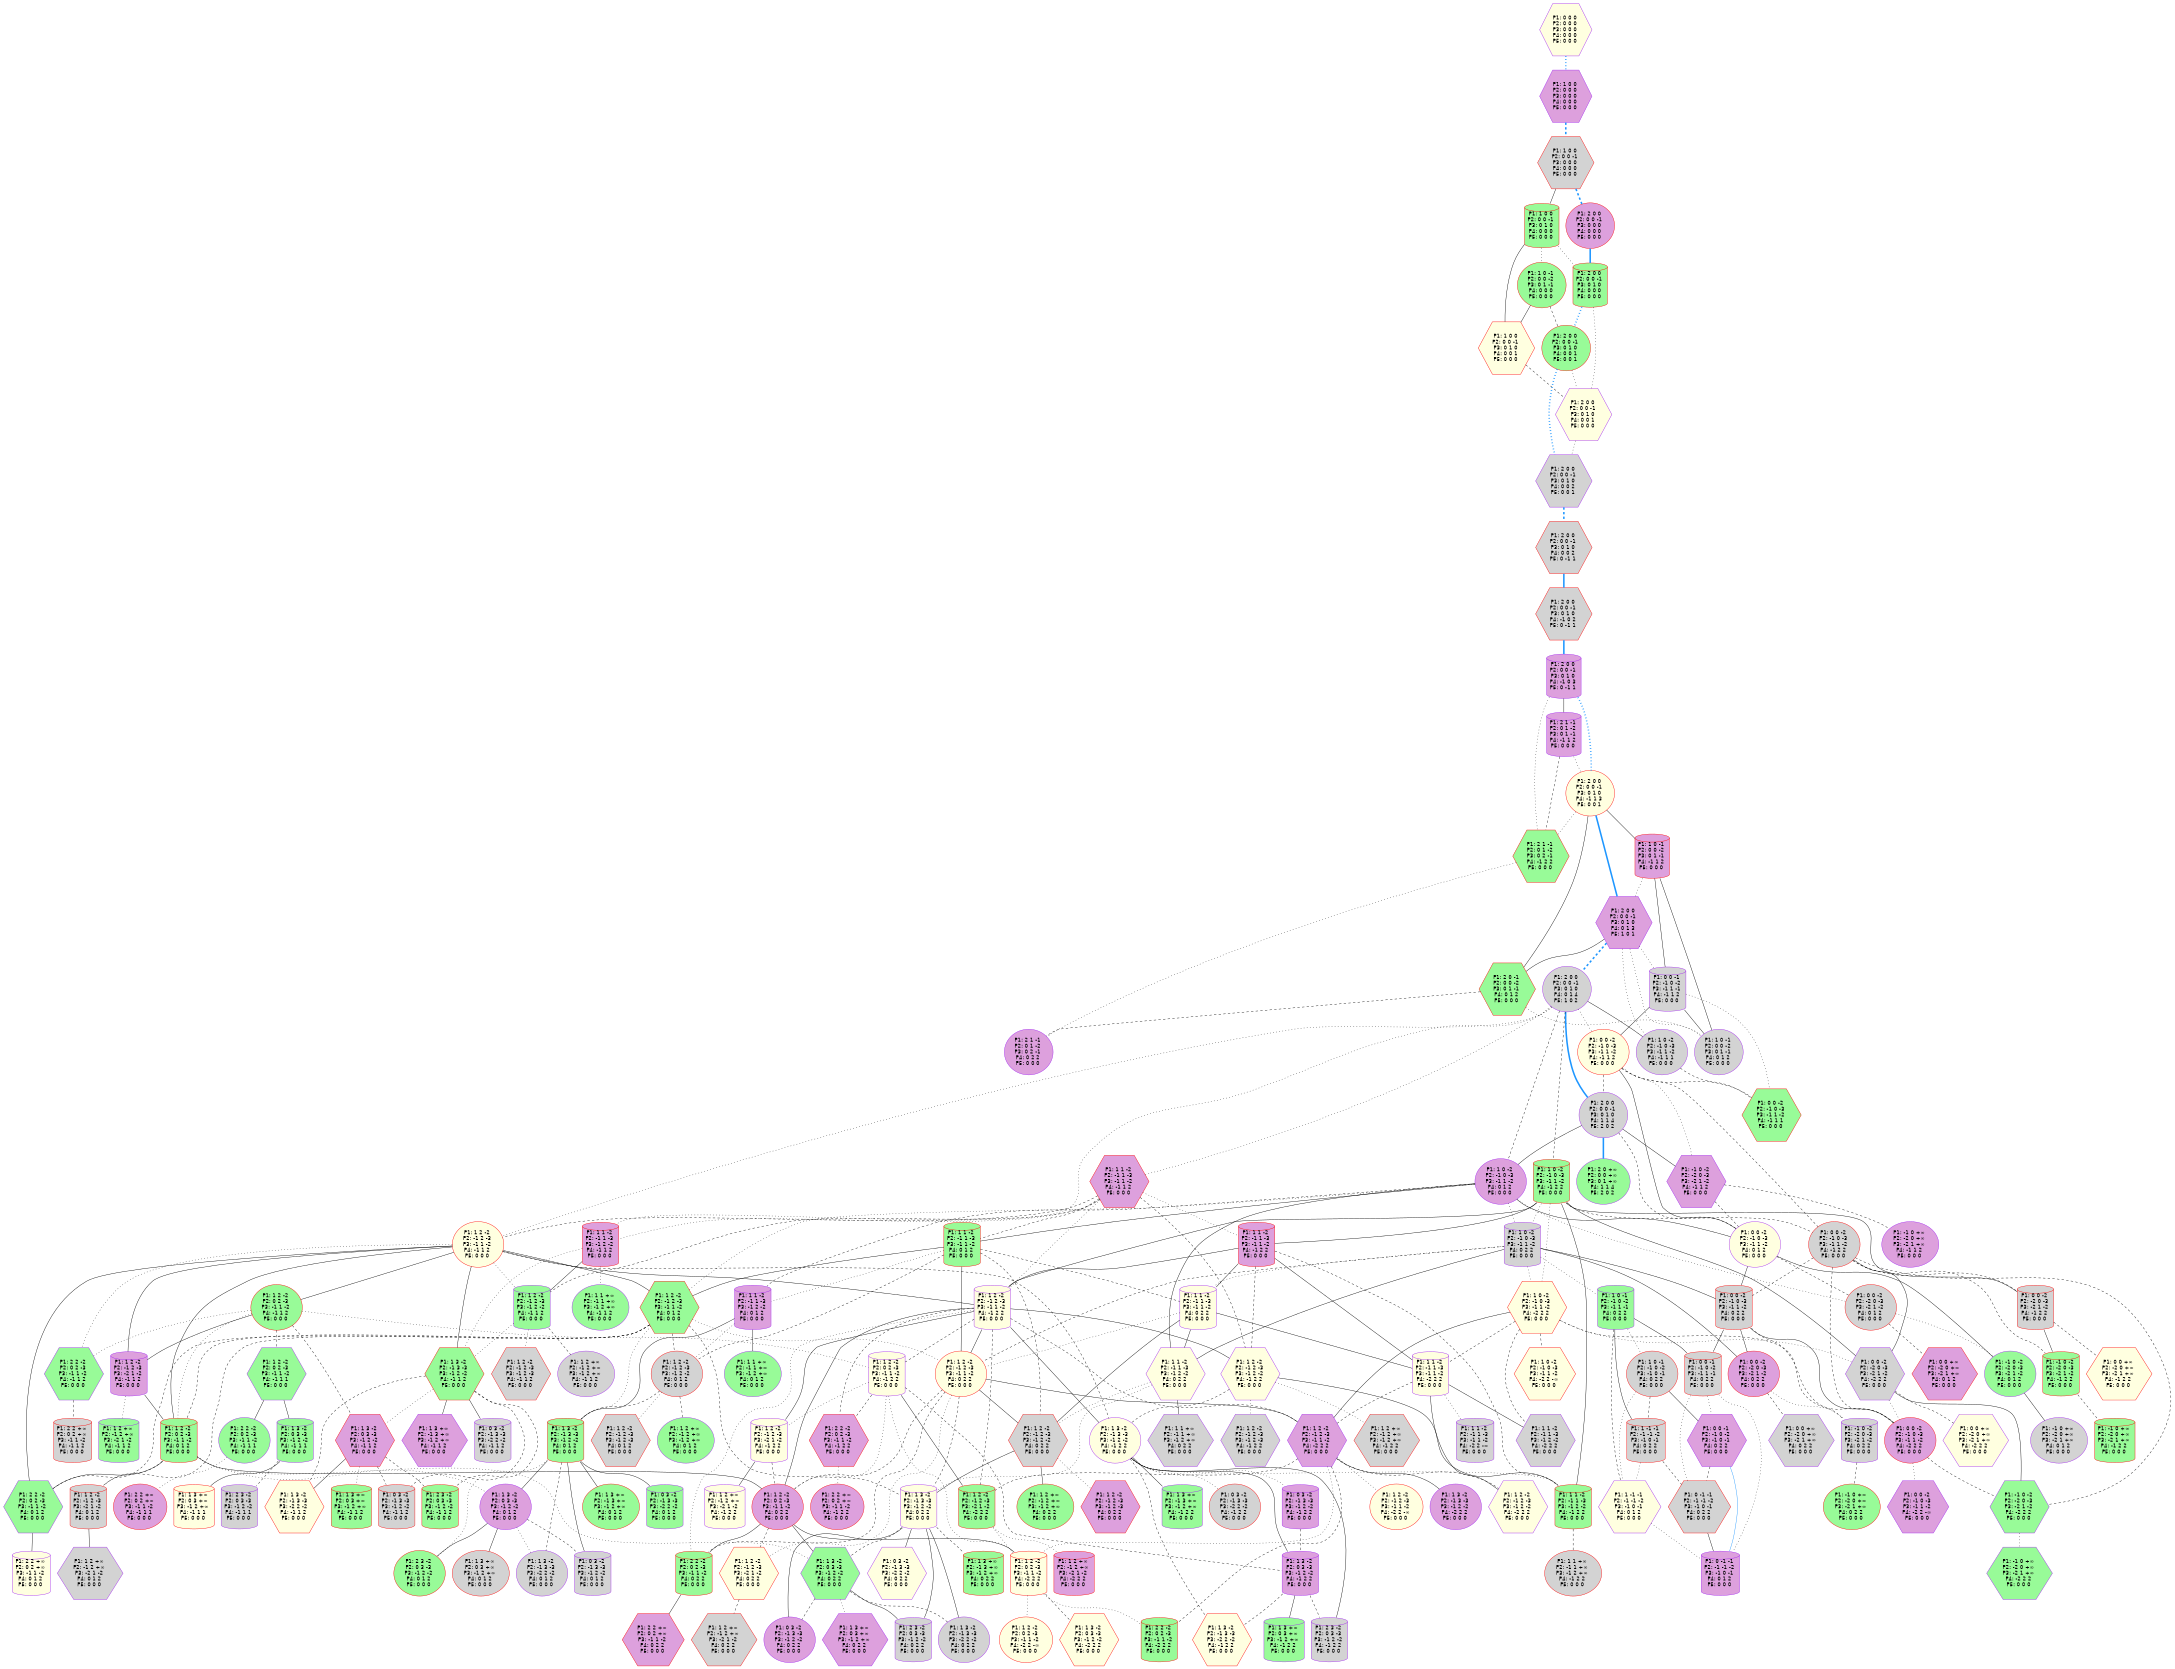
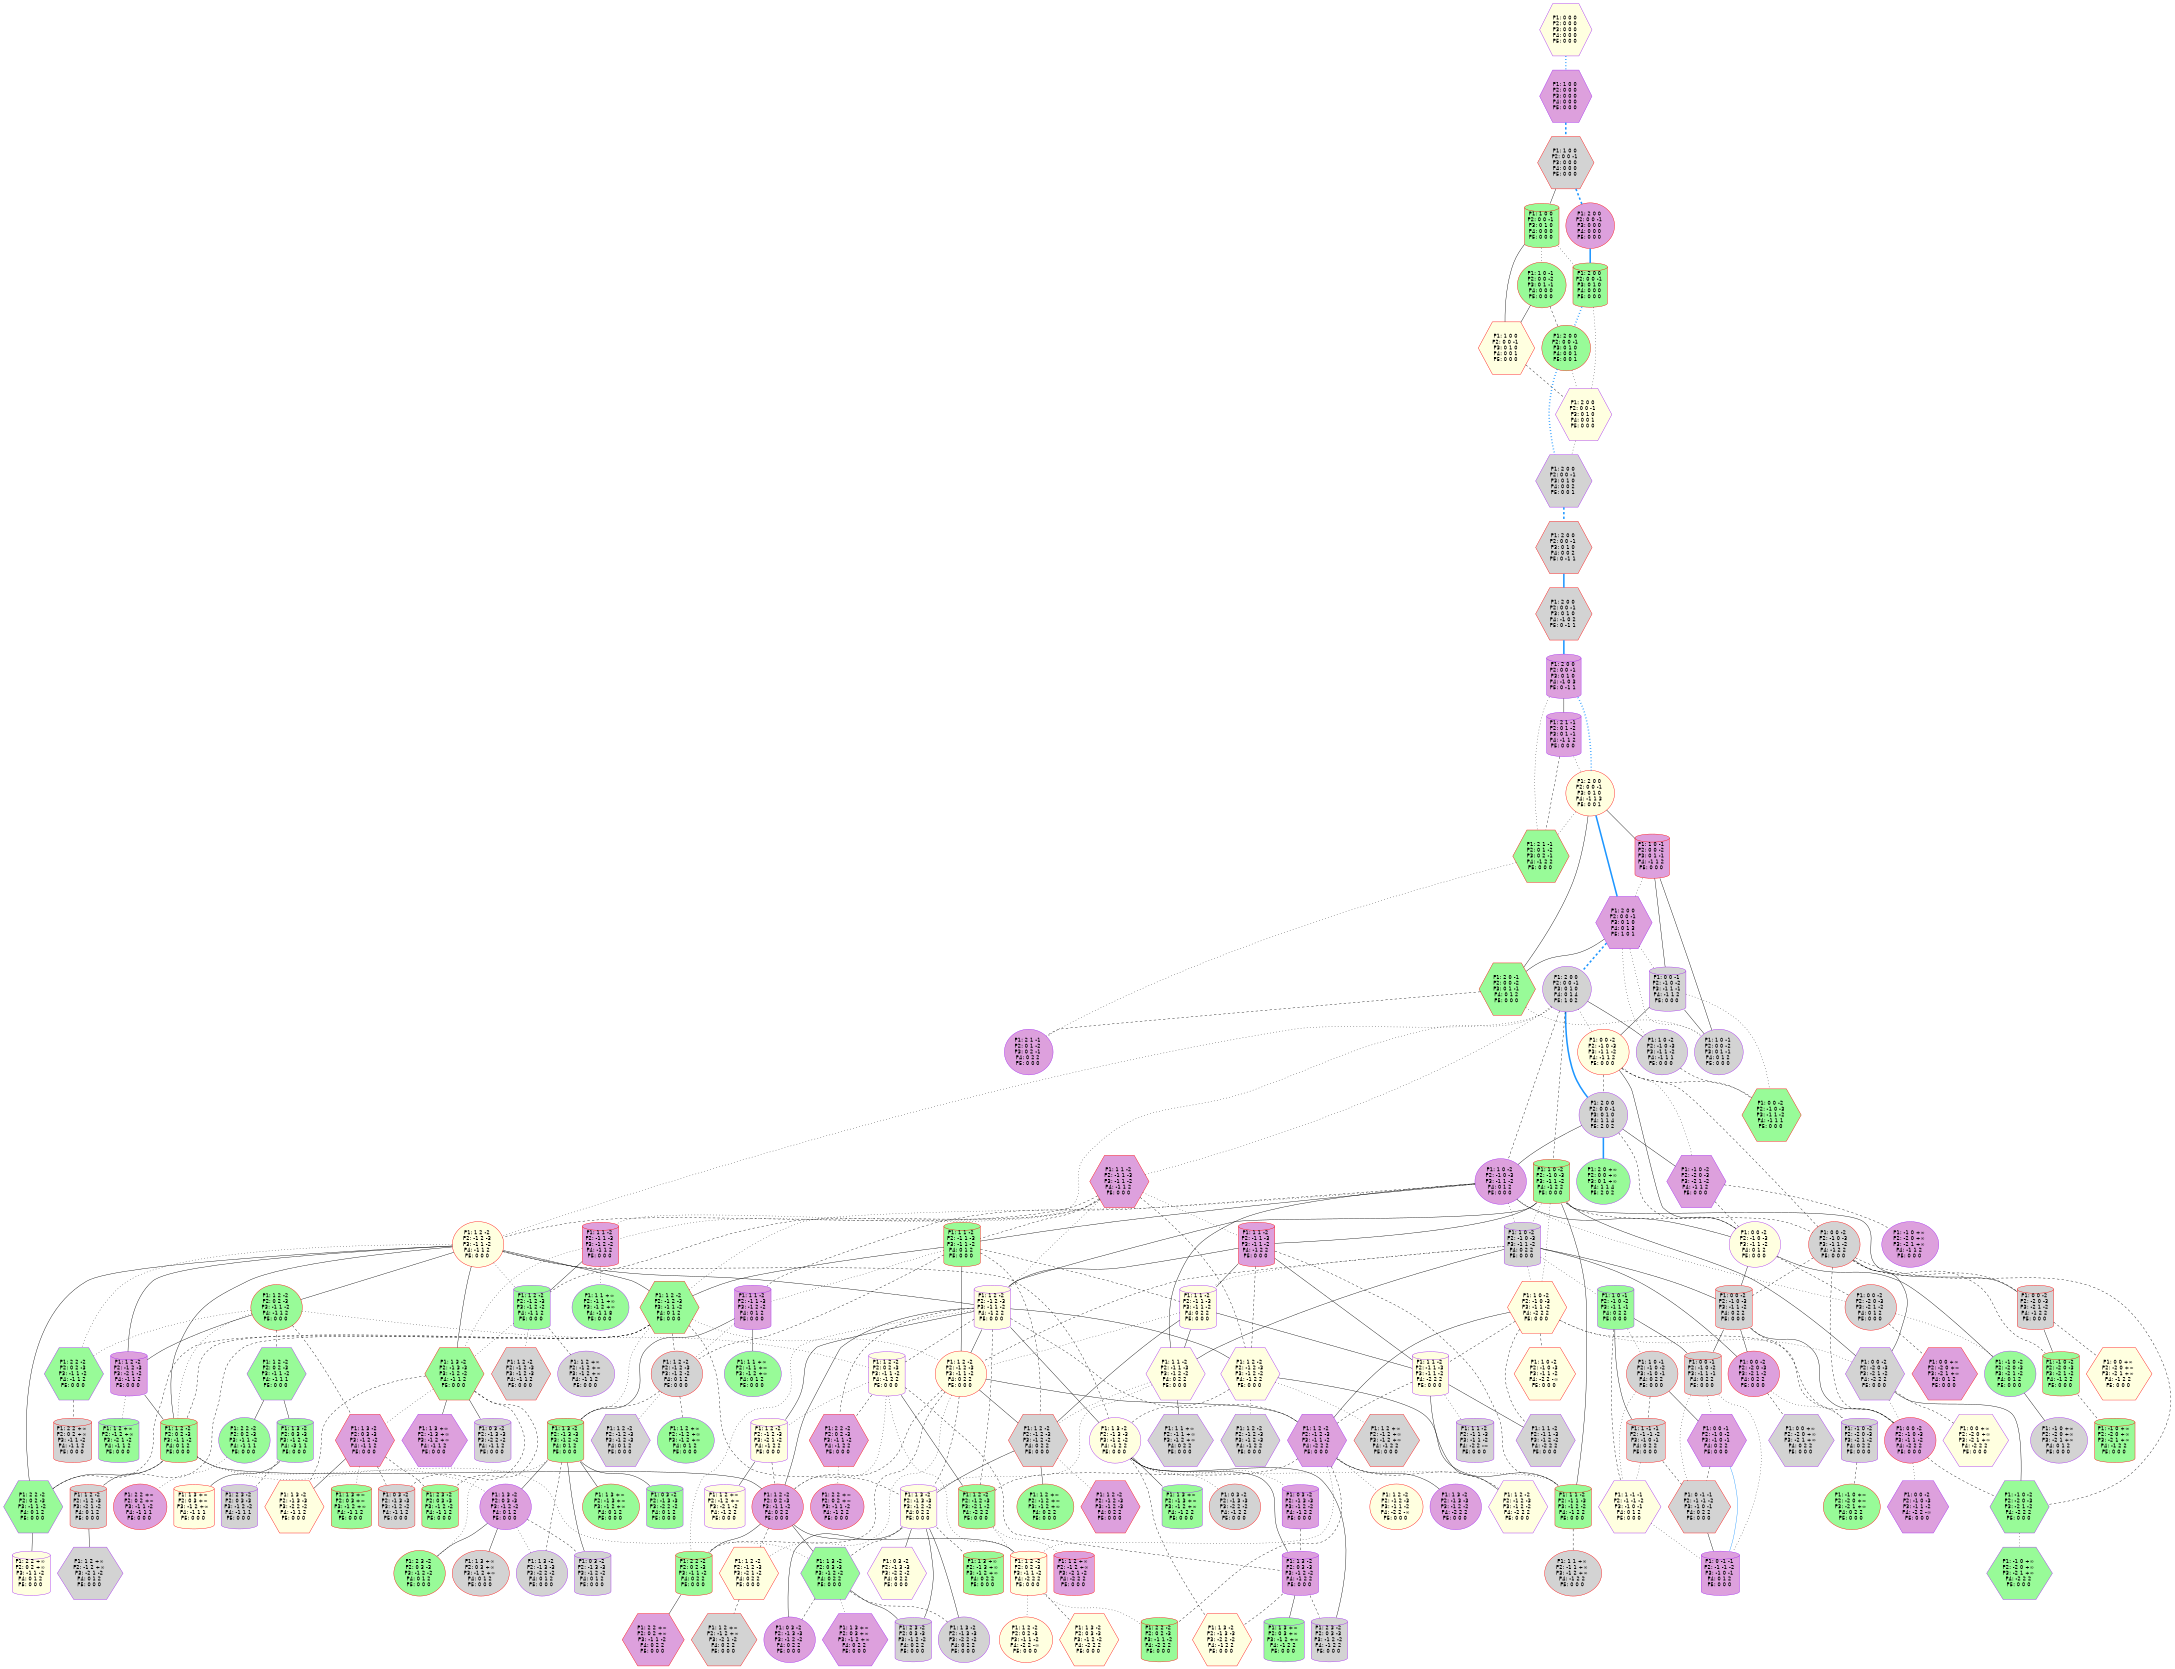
node "P1: 1 1 +∞ P2: -1 1 +∞ P3: -1 2 +∞ P4: -1 1 2 P5: 0 0 0": label "P1: 1 1 +∞ P2: -1 1 +∞ P3: -1 2 +∞ P4: -1 1 2 P5: 0 0 0" -> "P1: 1 1 +∞ P2: -1 1 +∞ P3: -1 2 +∞ P4: -1 1 8 P5: 0 0 0"
node "P1: 1 3 -2 P2: 0 3 -3 P3: -1 2 -2 P4: -1 1 1 P5: 0 0 0": label "P1: 1 3 -2 P2: 0 3 -3 P3: -1 2 -2 P4: -1 1 1 P5: 0 0 0" -> "P1: 1 3 -2 P2: 0 3 -3 P3: -1 2 -2 P4: -3 1 1 P5: 0 0 0"
node "P1: 1 2 -2 P2: -1 2 -3 P3: -1 2 -3 P4: 0 1 2 P5: 0 0 0": color red -> purple
